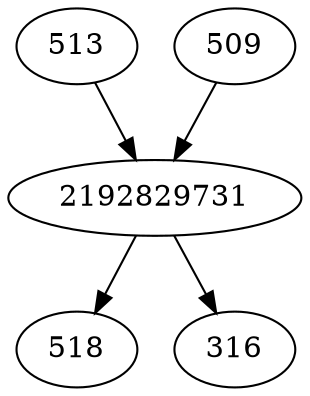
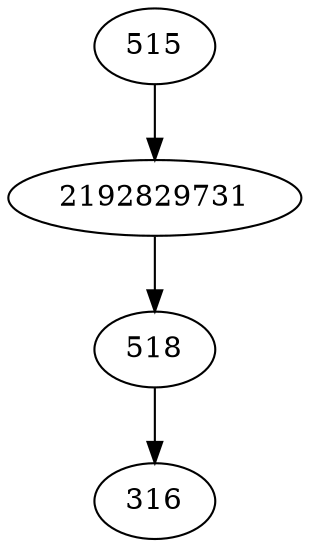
node "513": label "513" -> "515"
node "509": removed
edge "2192829731" -> "316": now "518" -> "316"
